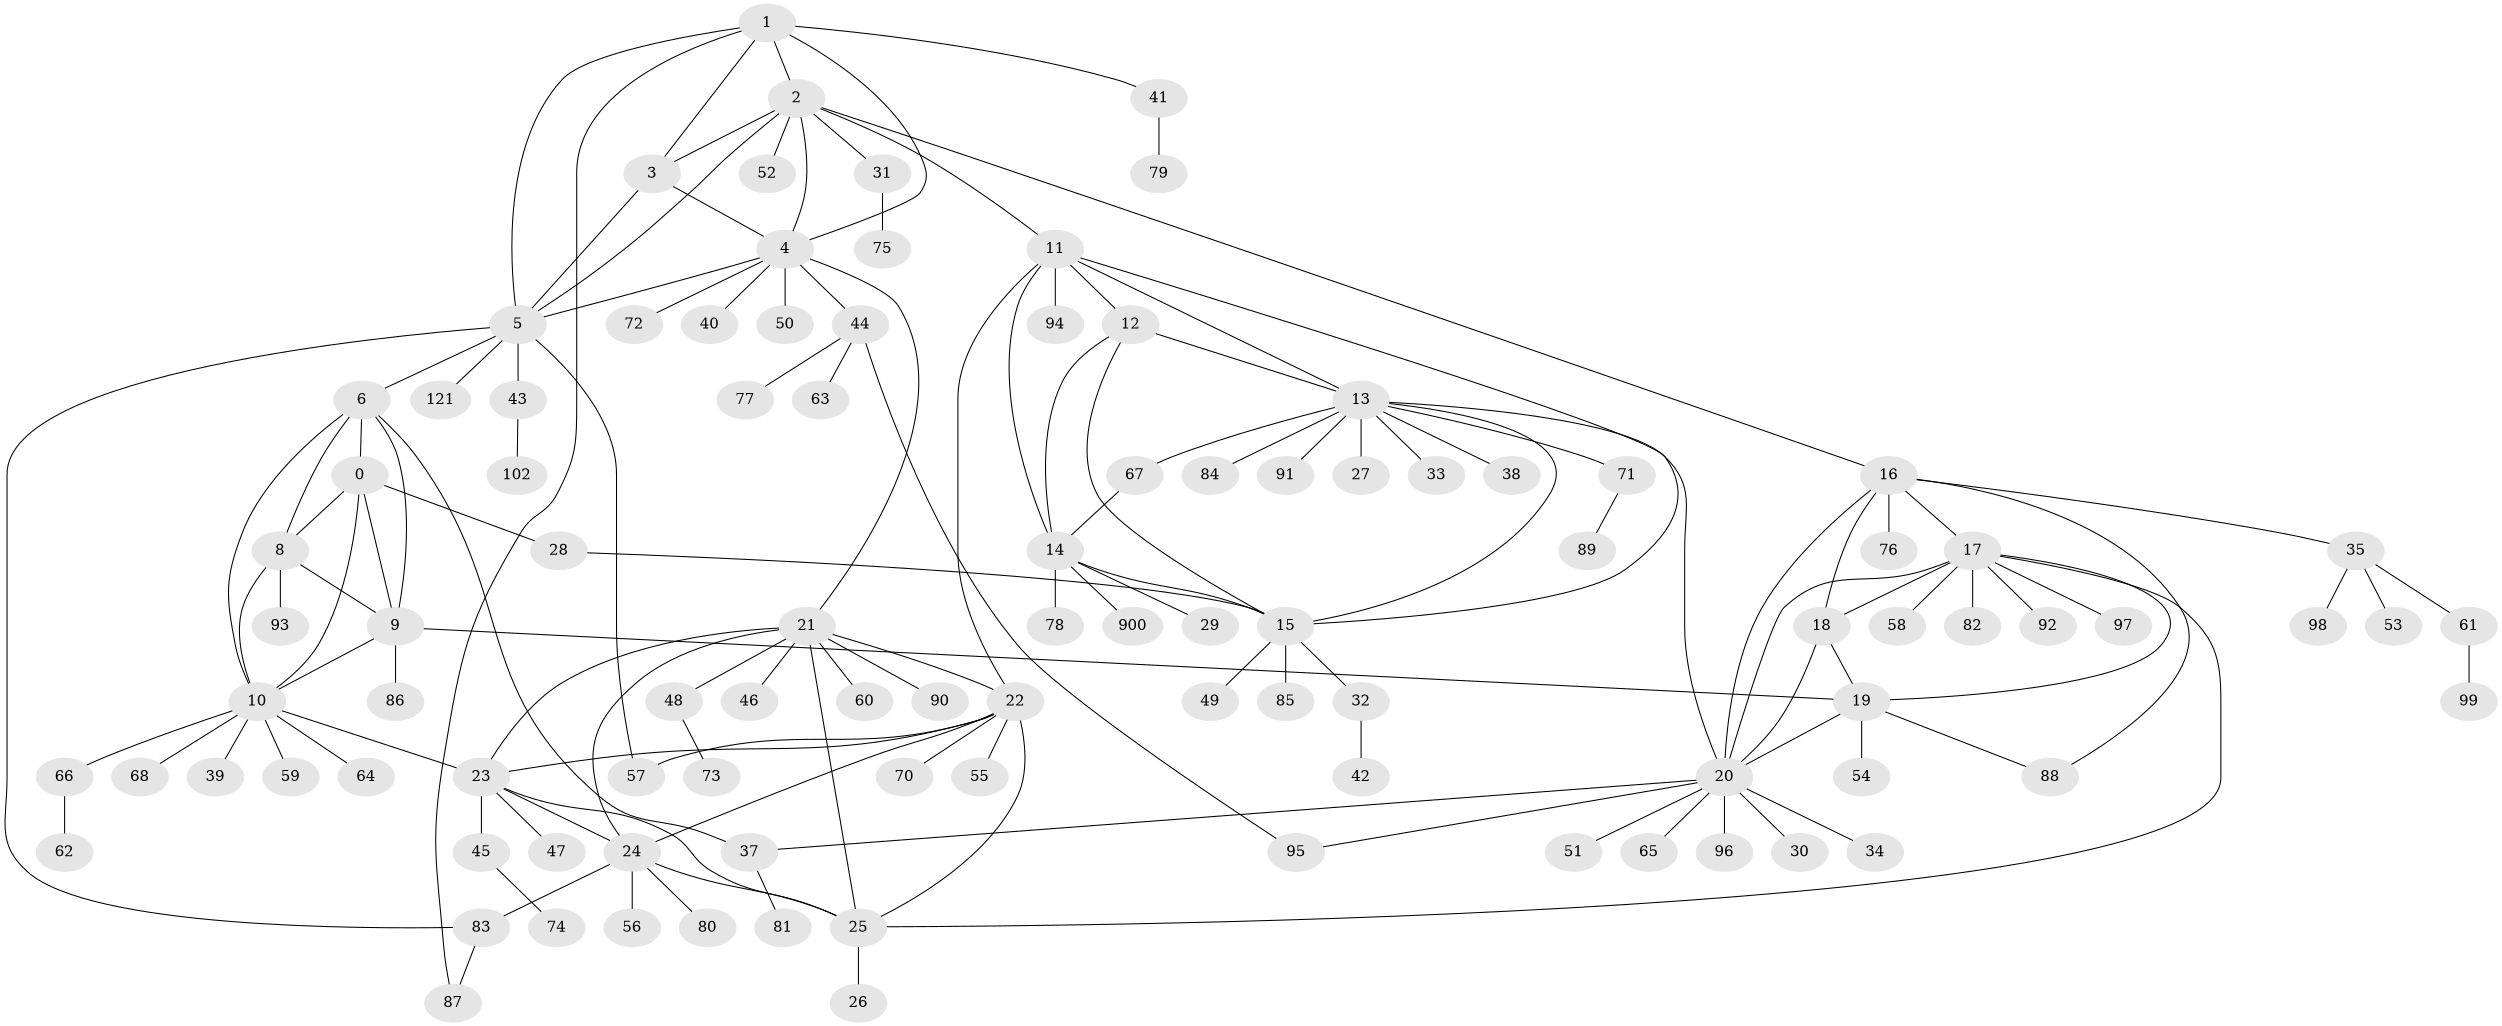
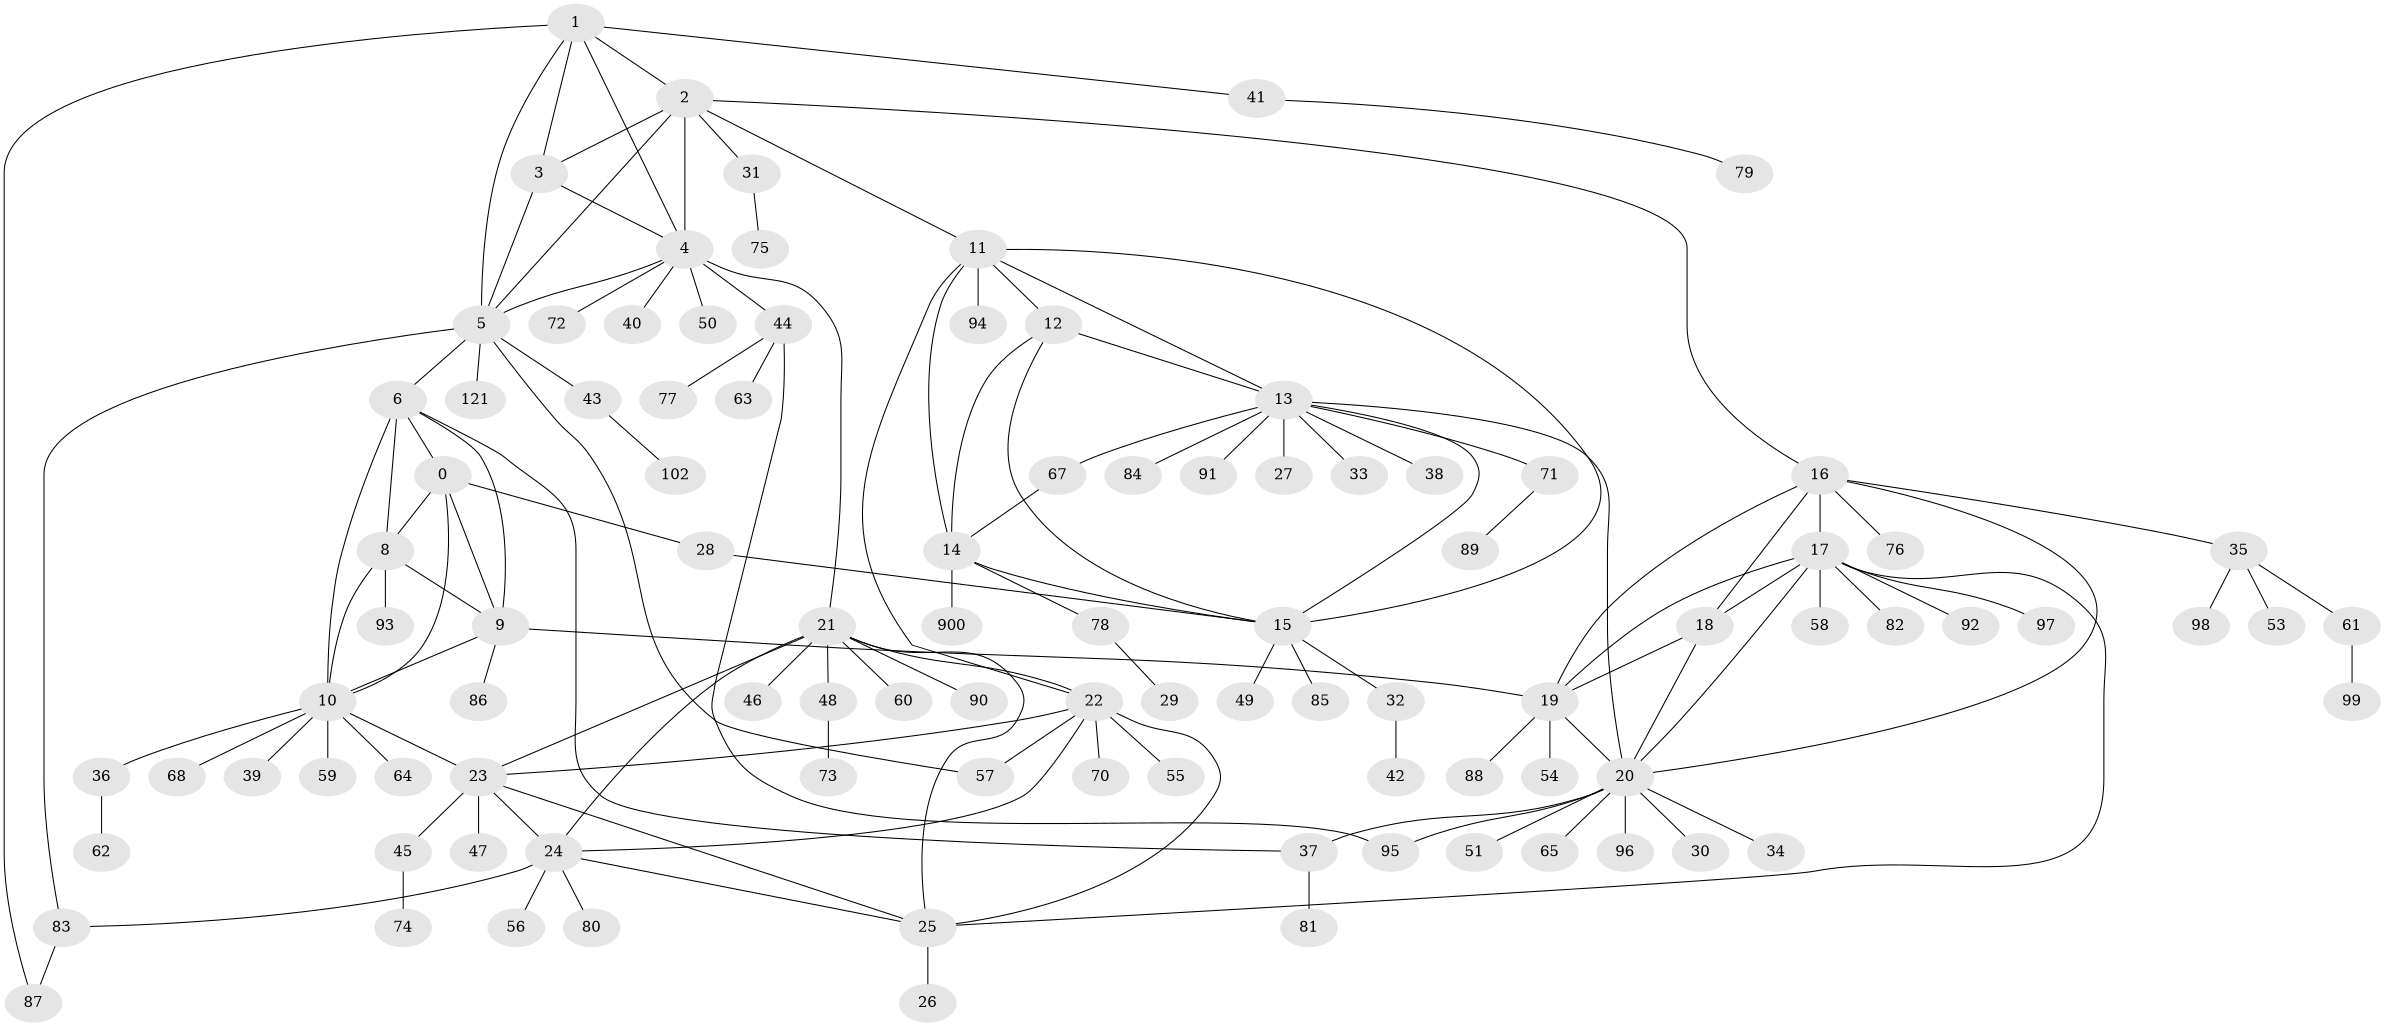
node "52": removed
edge "16" -- "88": now "16" -- "19"
edge "14" -- "29": now "78" -- "29"
node "66": label "66" -> "36"
